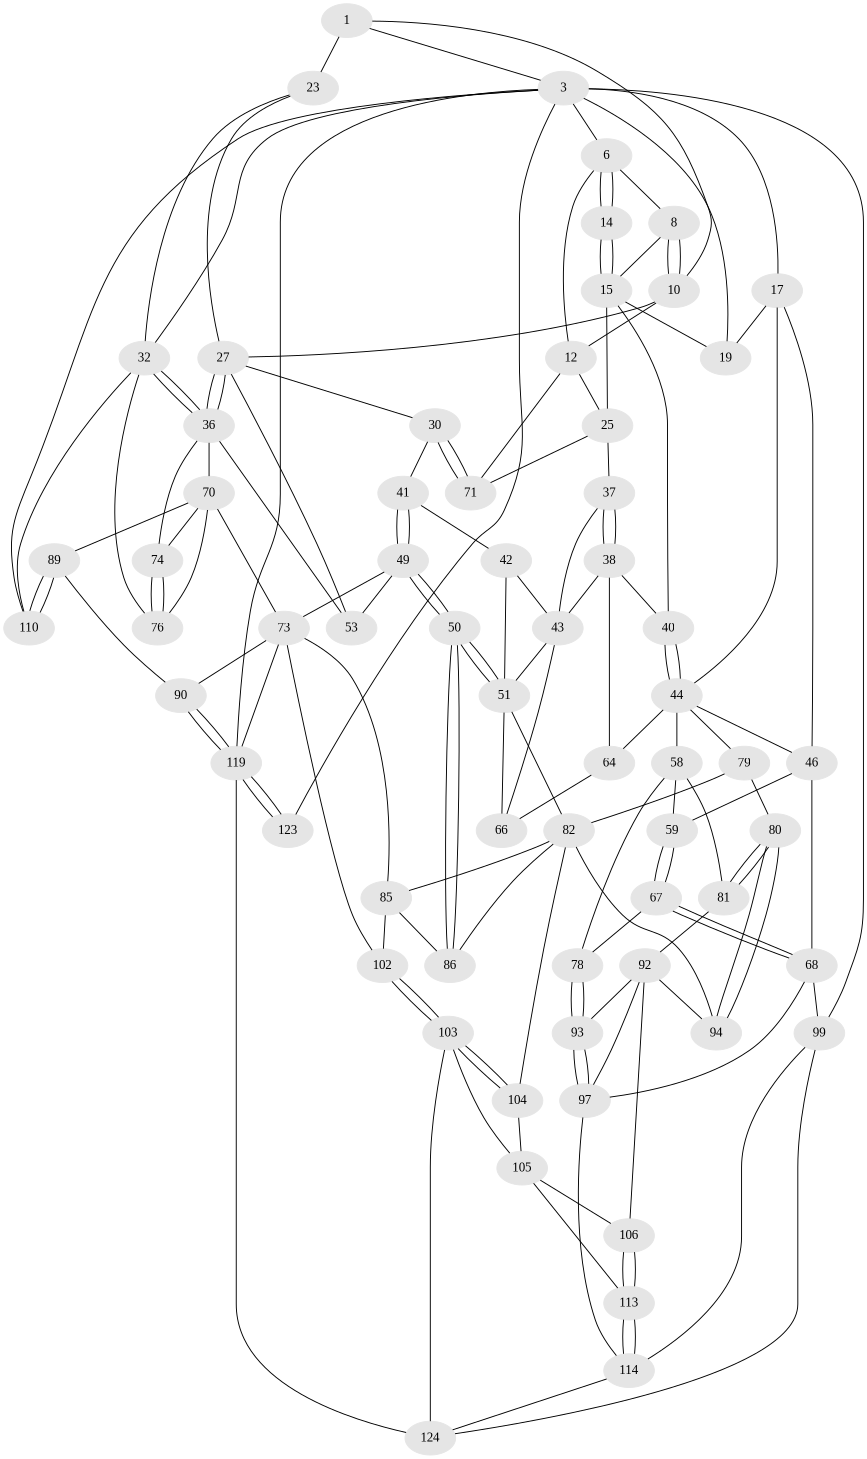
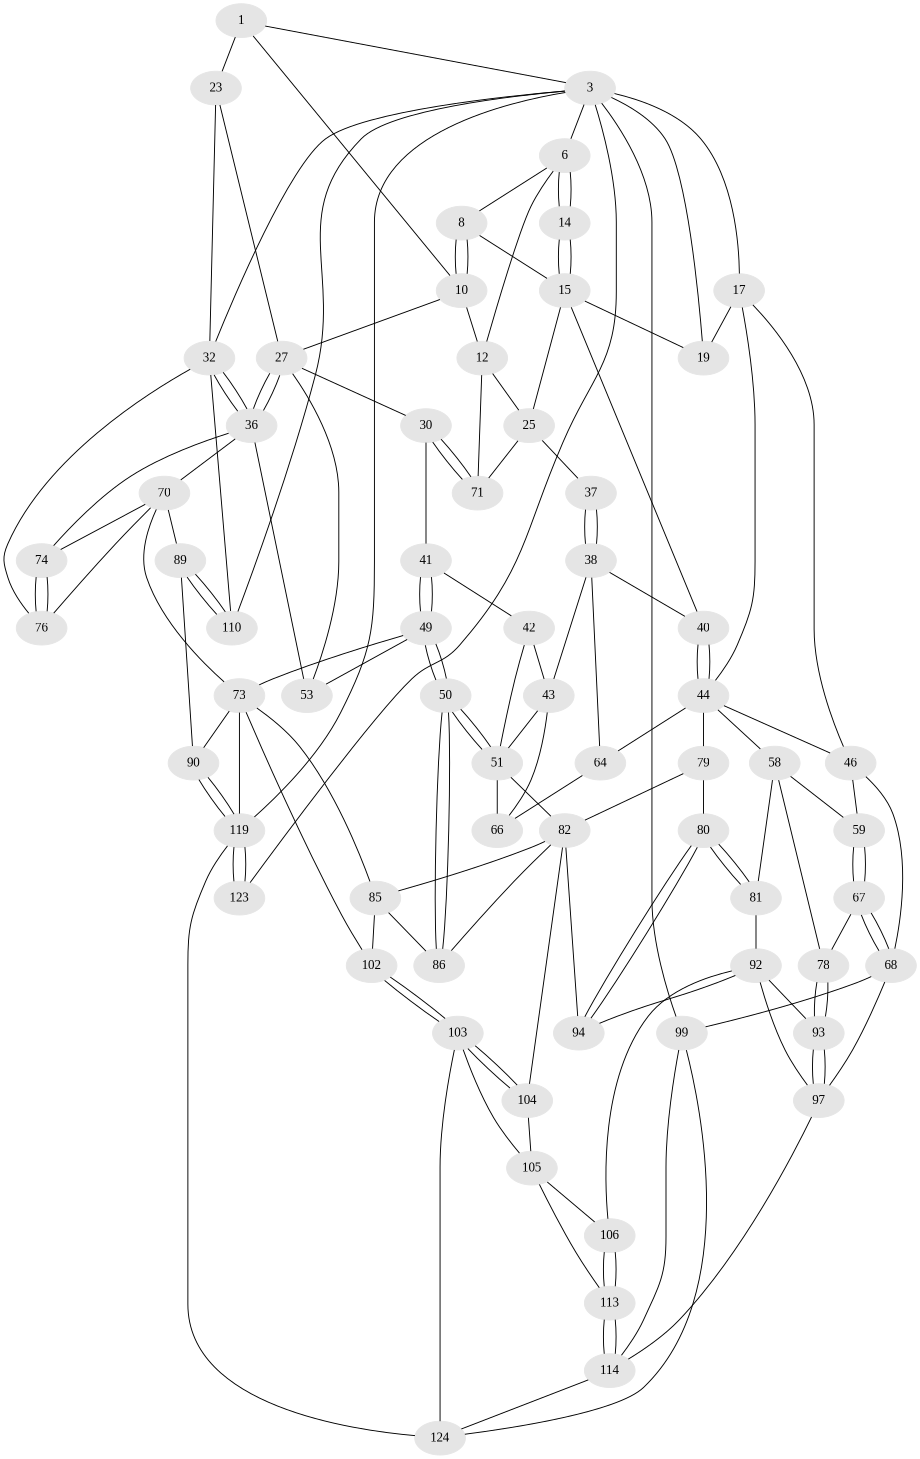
edge "37" -- "43": removed
